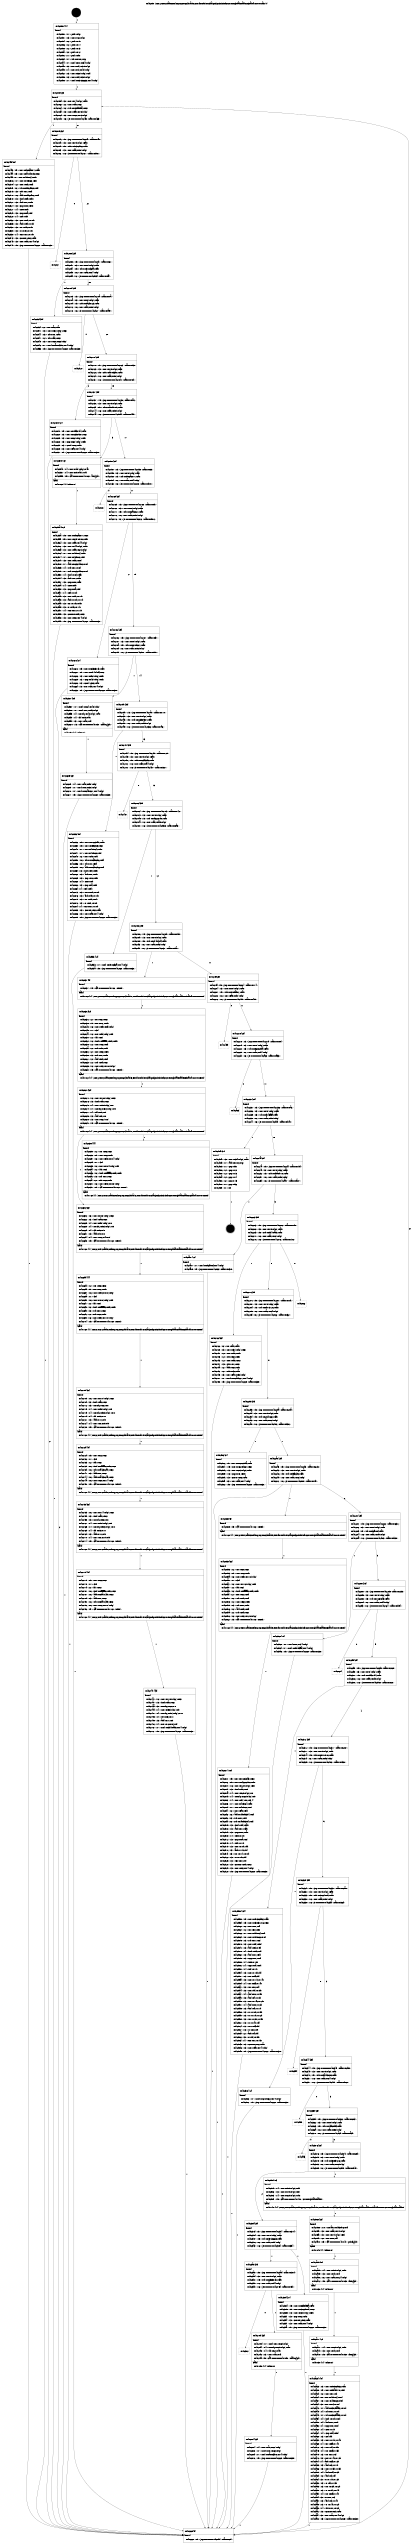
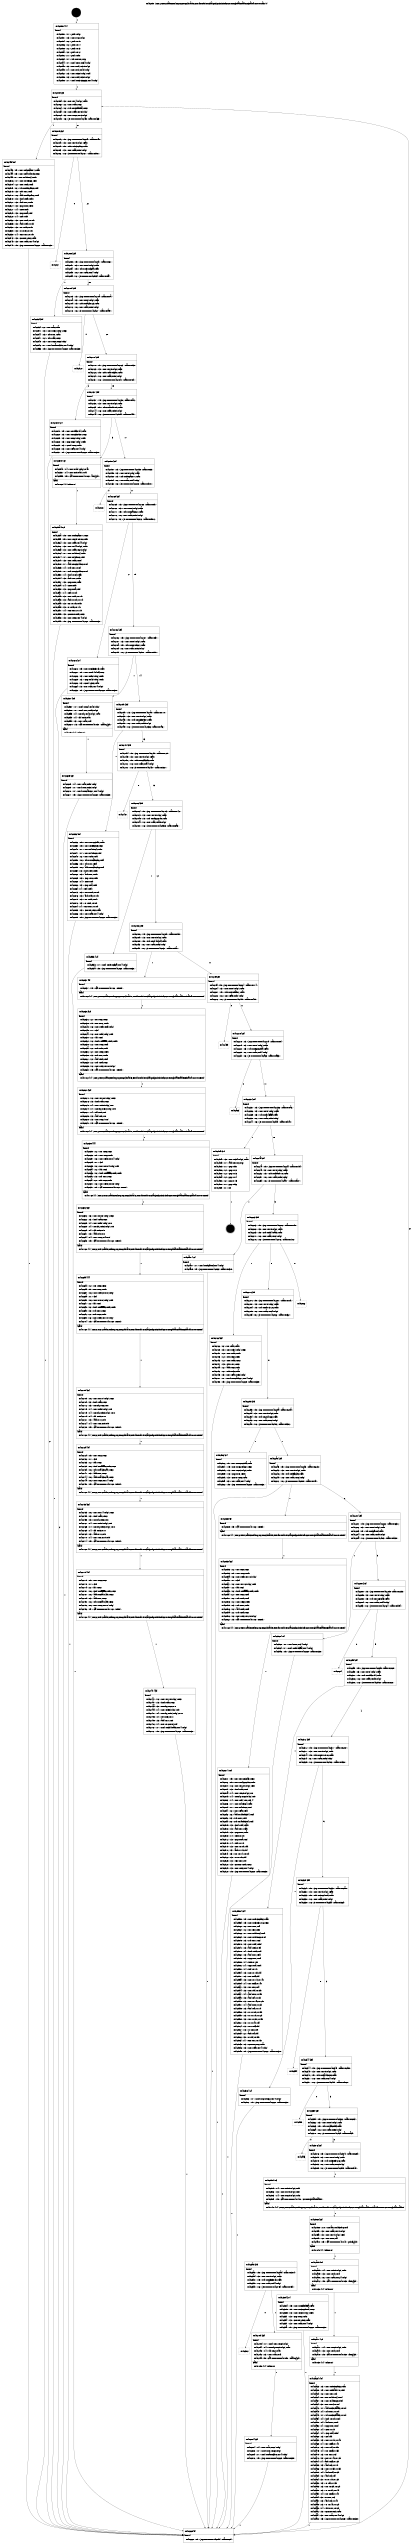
edge "0x402670 [32]" -> "0x4026bc [33]": now "0x402690 [44]" -> "0x4026bc [33]"
node "0x40238f [25]": removed
